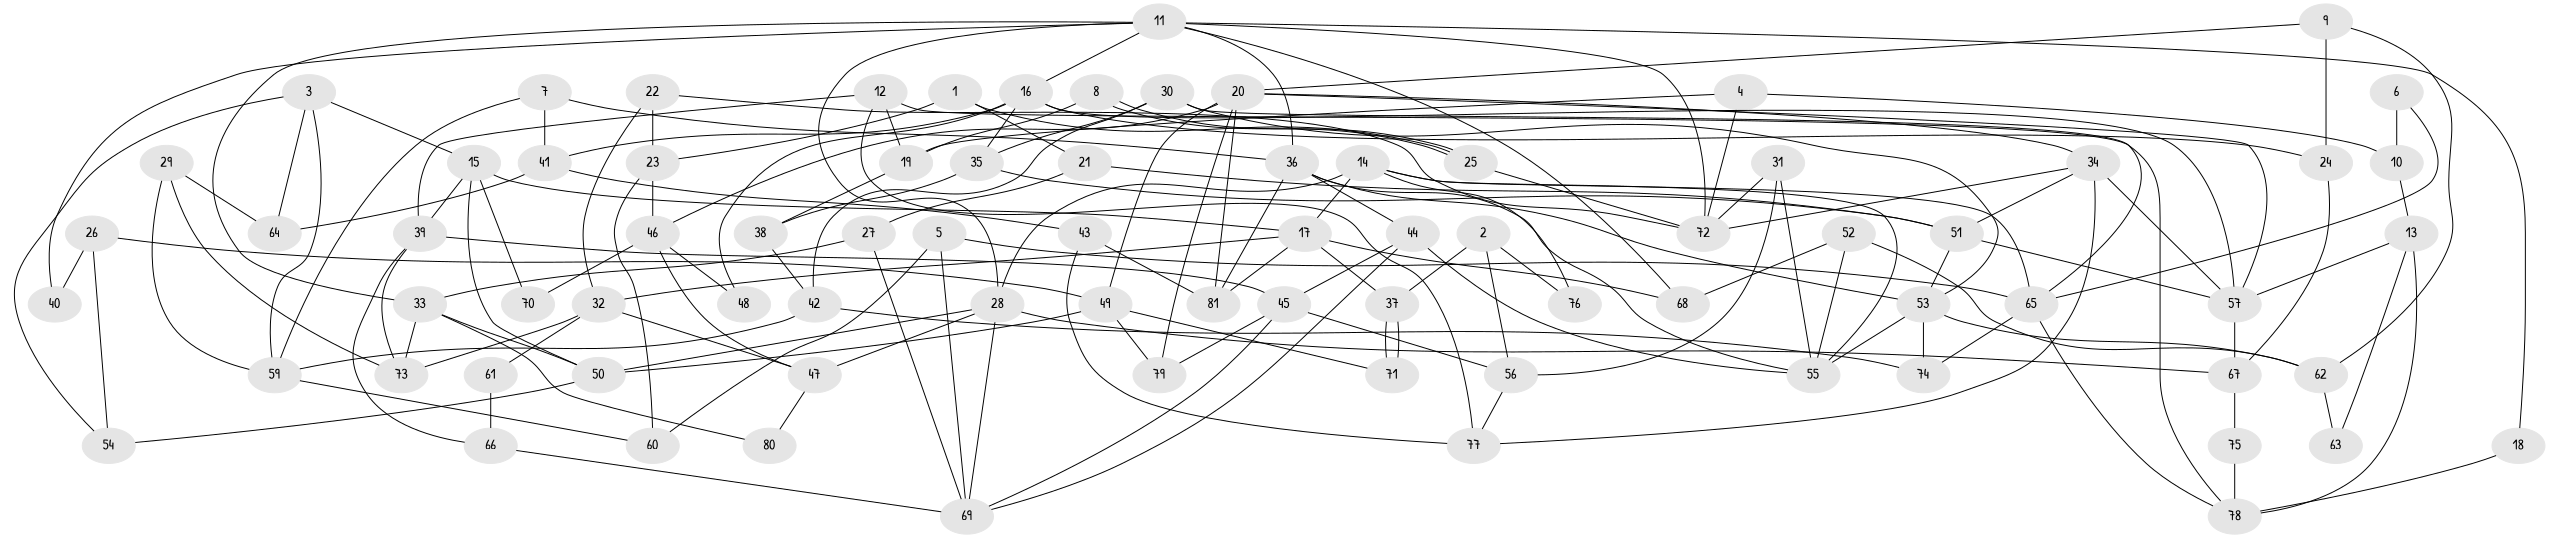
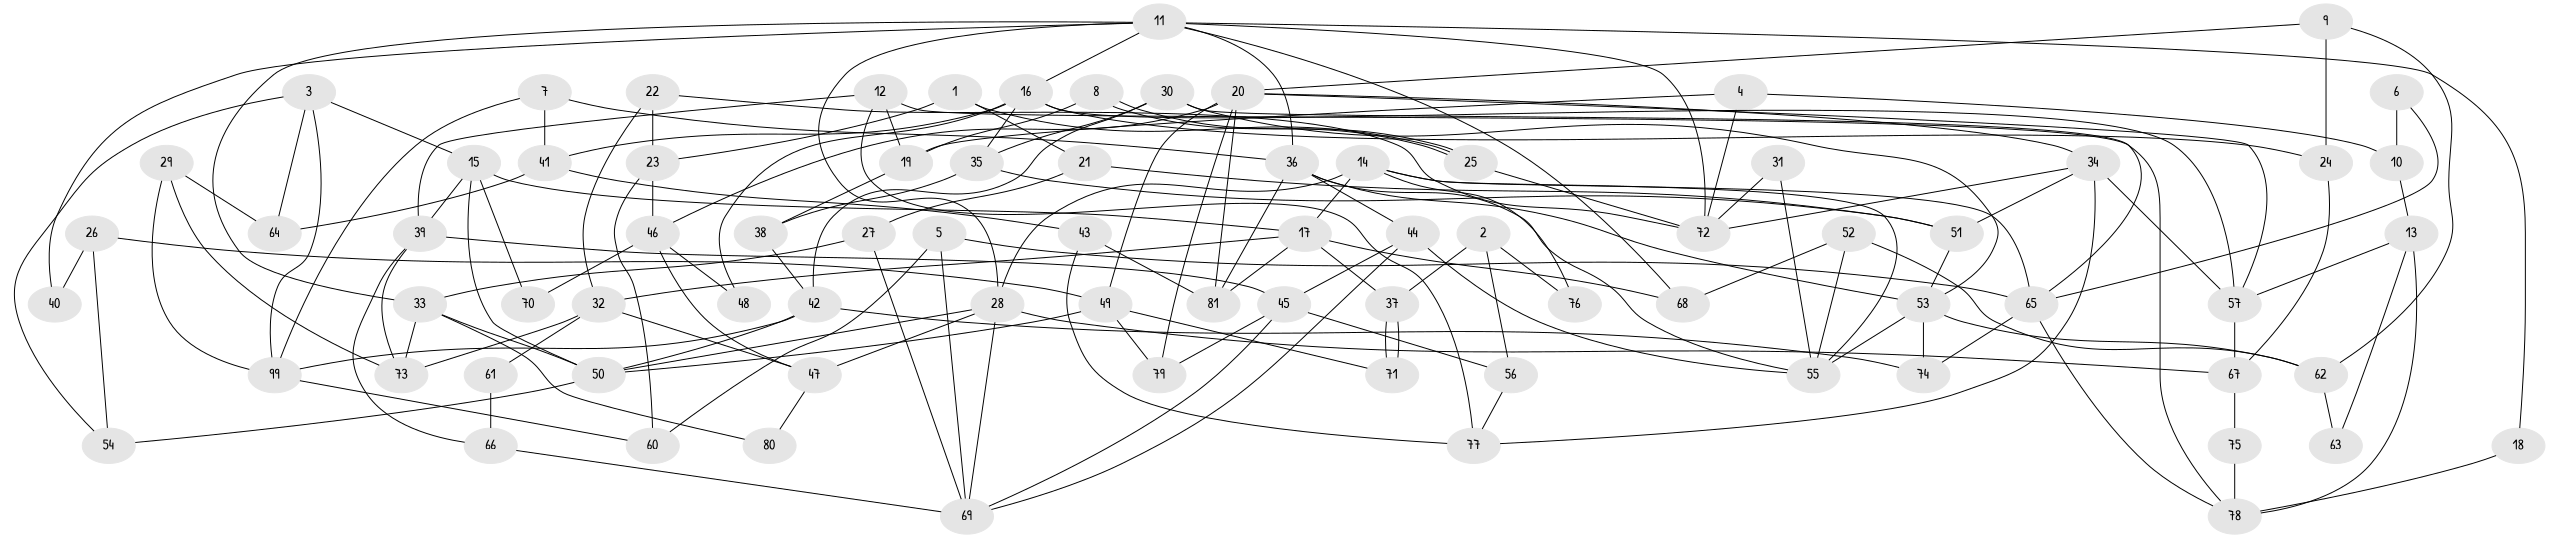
edge "51" -- "57": removed
edge "31" -- "56": removed
edge "42" -- "50": added
node "59": label "59" -> "99"
